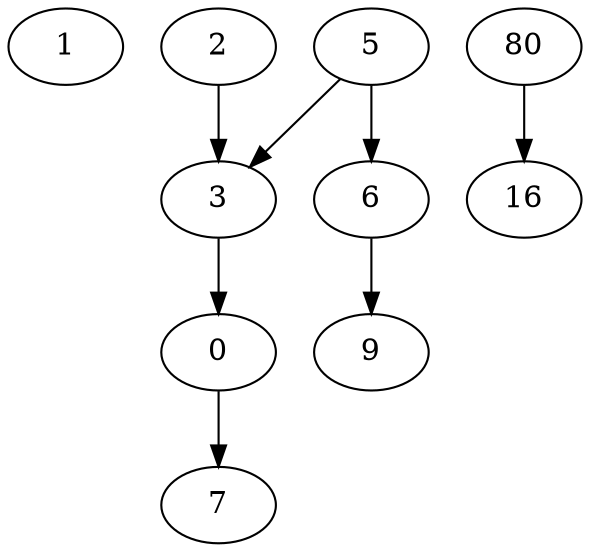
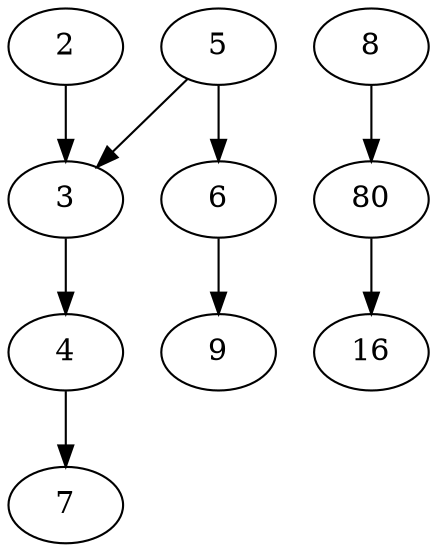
node "1": removed
node "8": added
node "0": label "0" -> "4"
